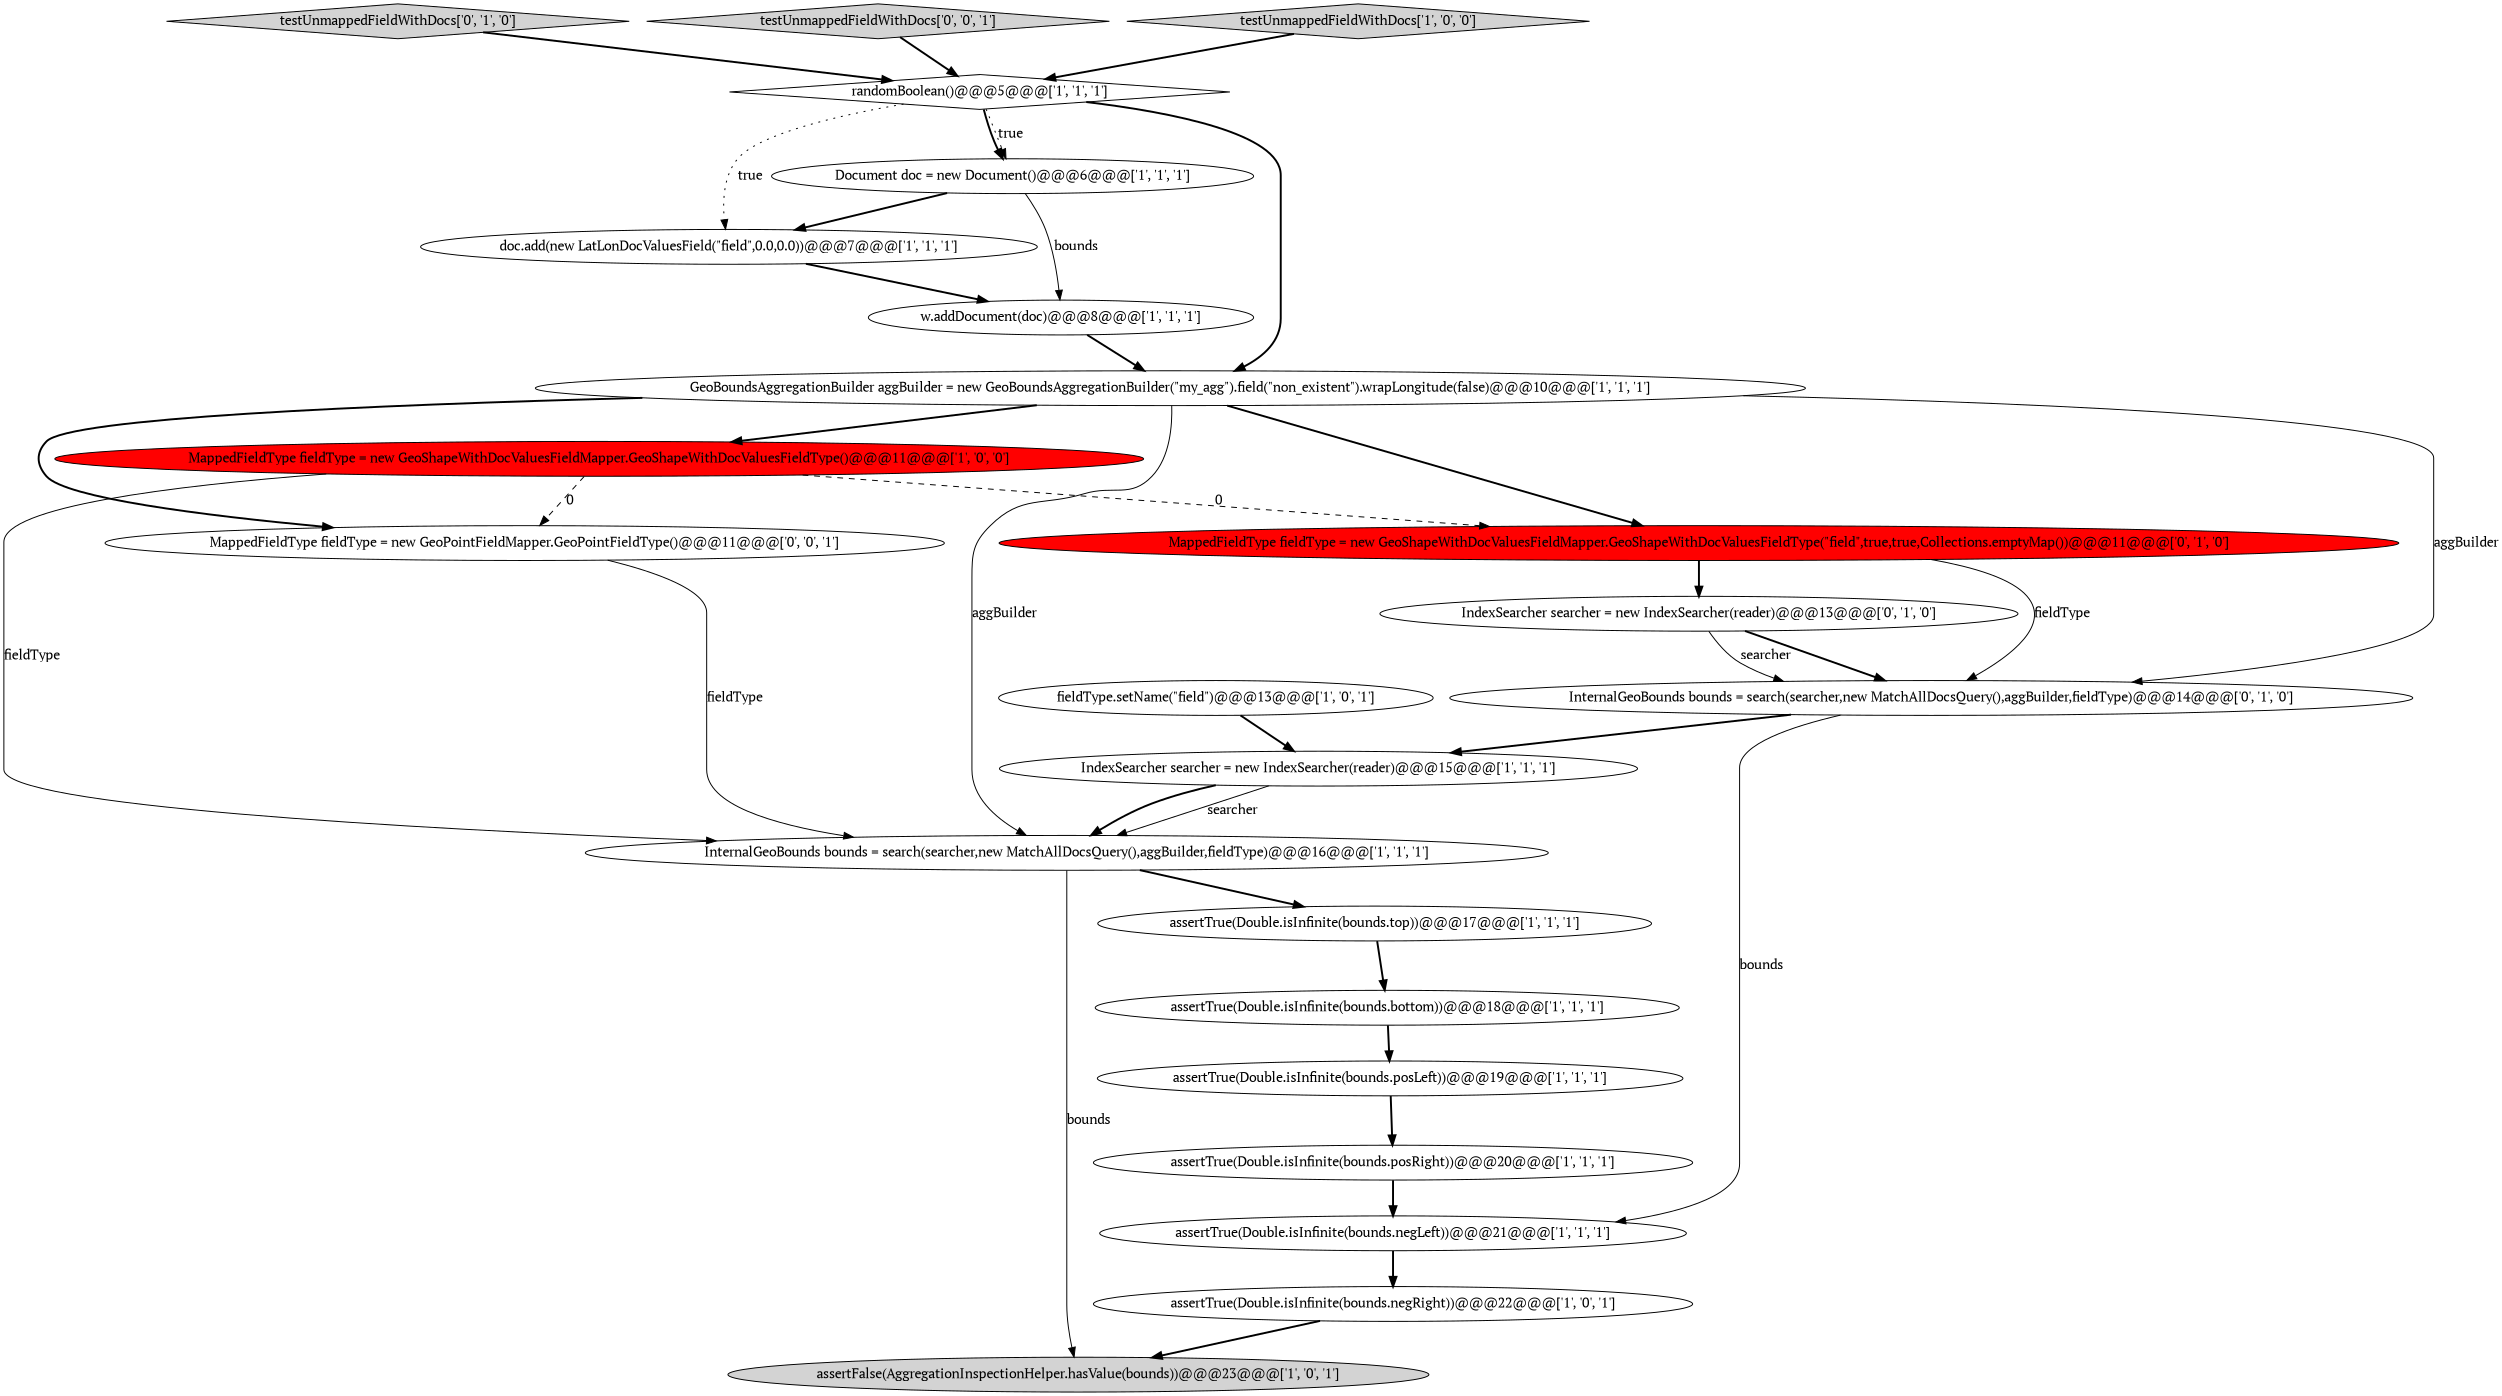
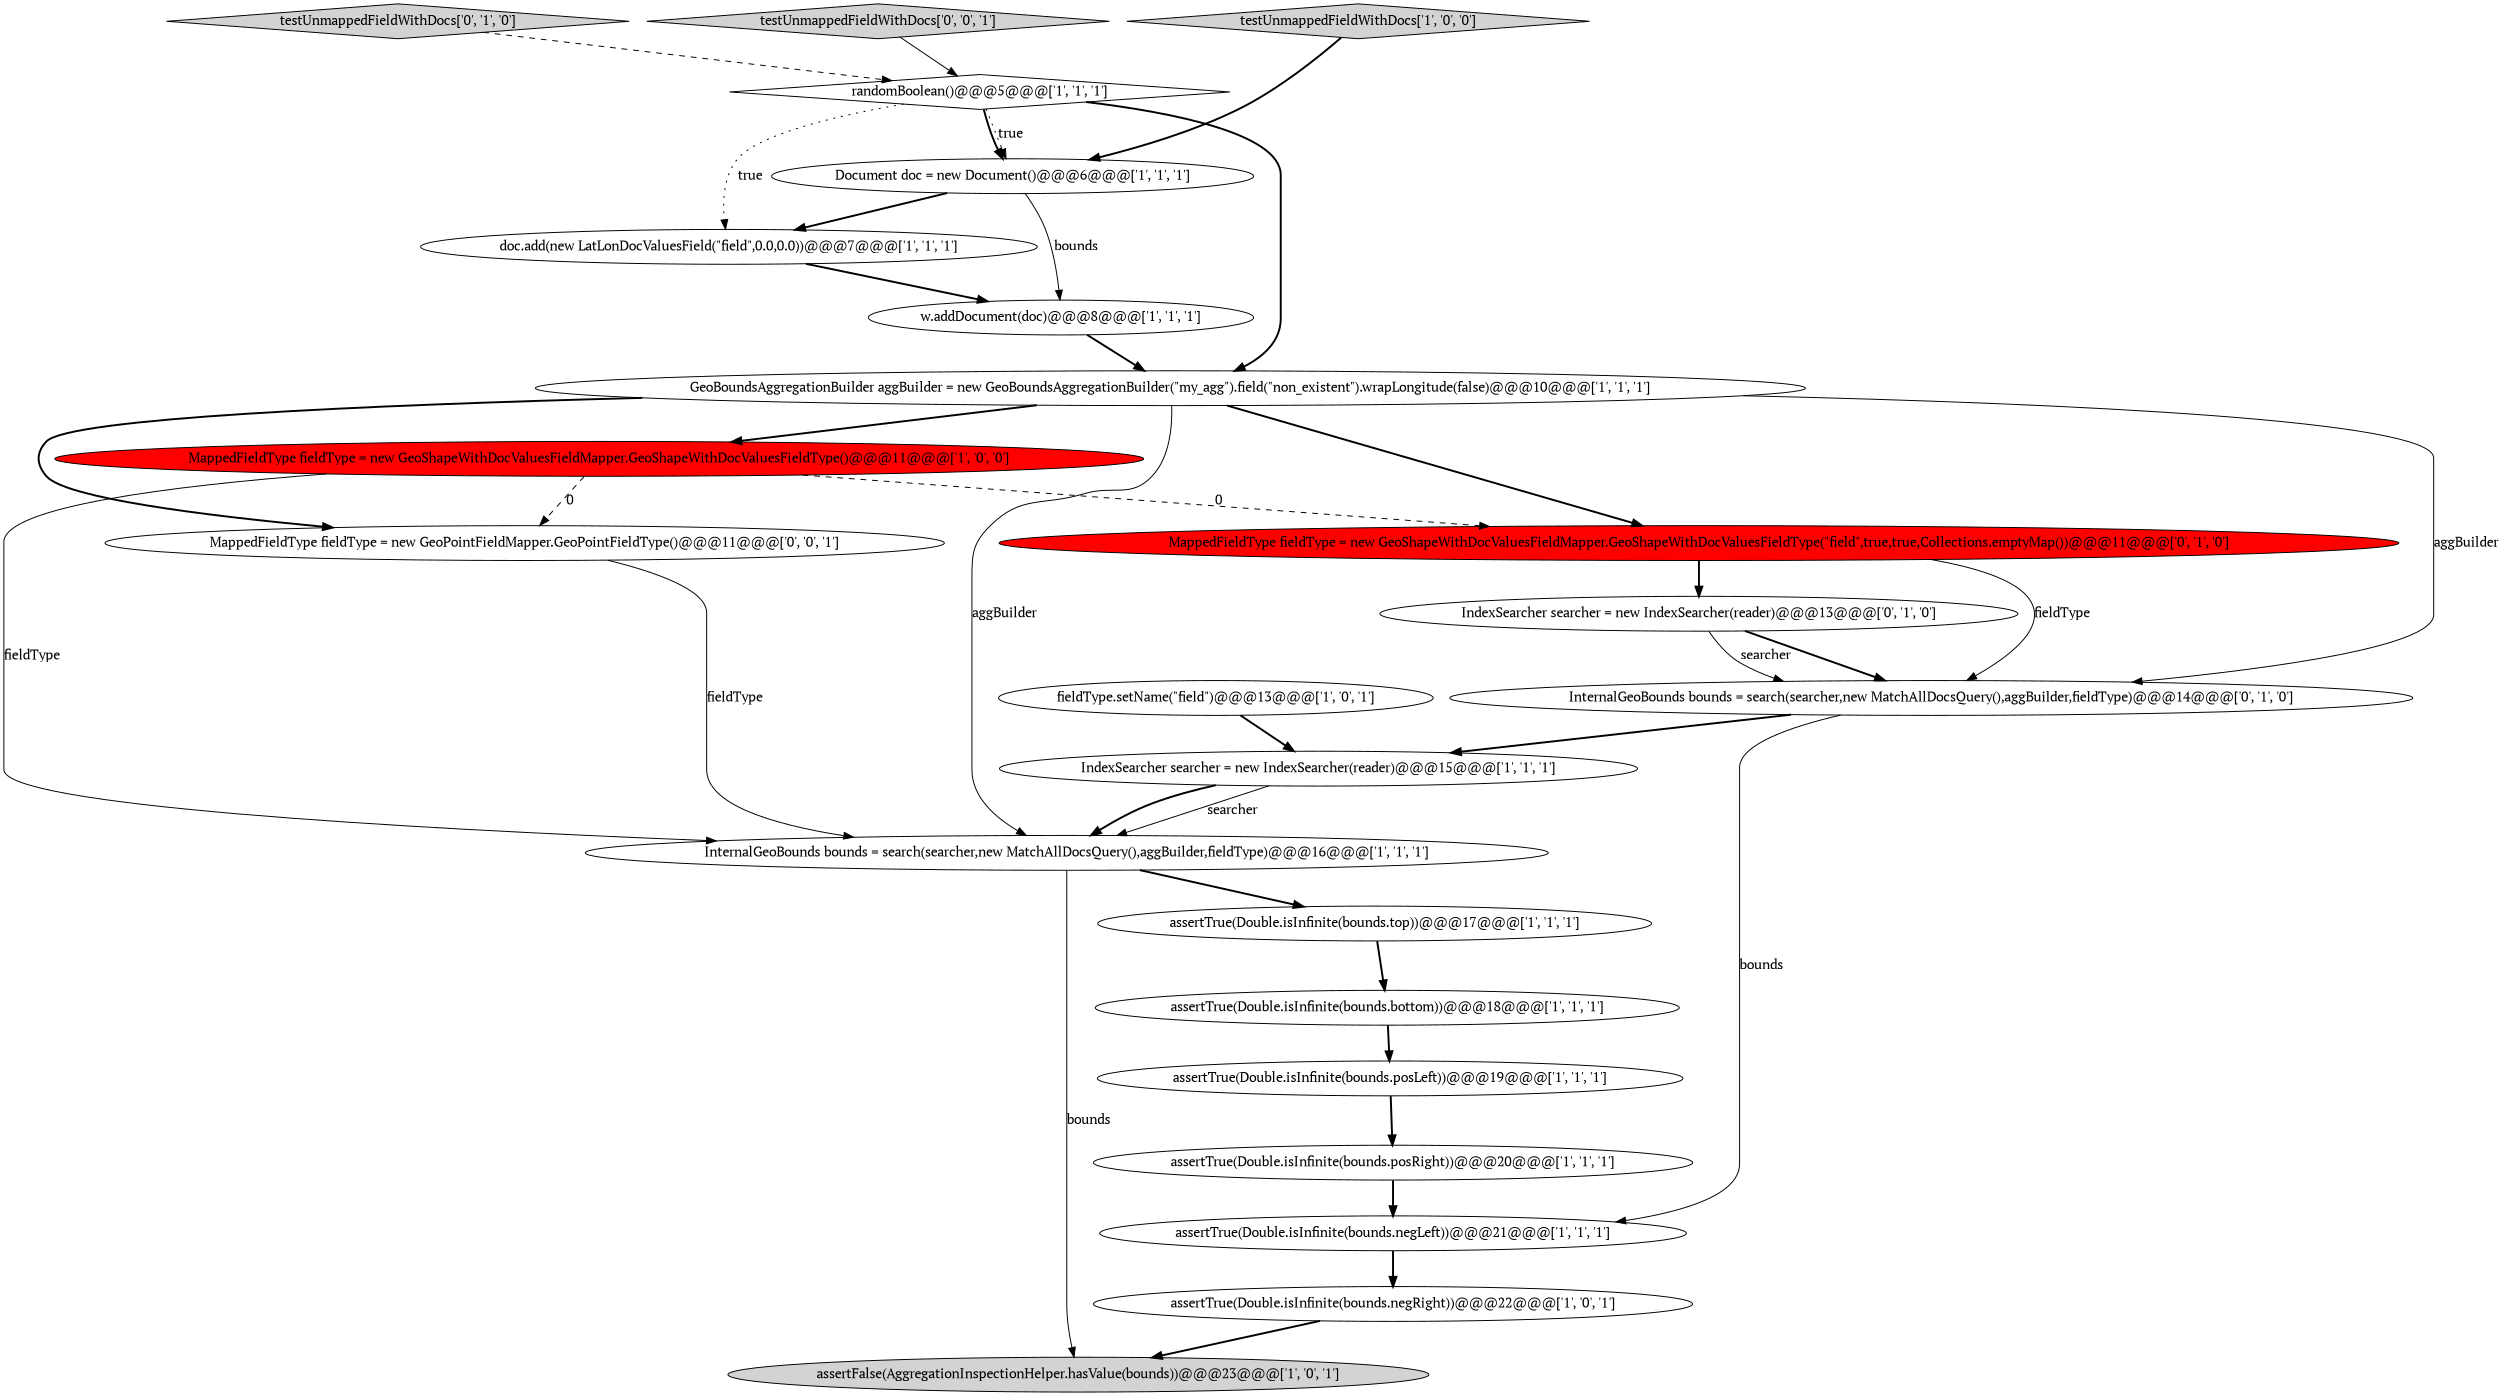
edge "testUnmappedFieldWithDocs['0', '0', '1']" -> "randomBoolean()@@@5@@@['1', '1', '1']": style bold -> solid
edge "testUnmappedFieldWithDocs['0', '1', '0']" -> "randomBoolean()@@@5@@@['1', '1', '1']": style bold -> dashed
edge "testUnmappedFieldWithDocs['1', '0', '0']" -> "randomBoolean()@@@5@@@['1', '1', '1']": now "testUnmappedFieldWithDocs['1', '0', '0']" -> "Document doc = new Document()@@@6@@@['1', '1', '1']"
